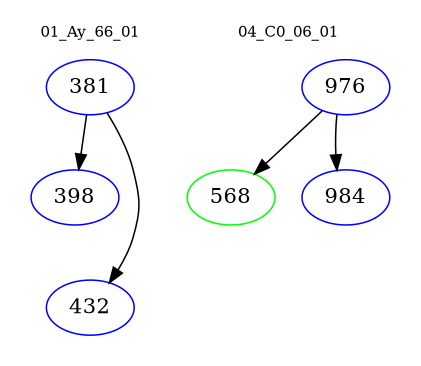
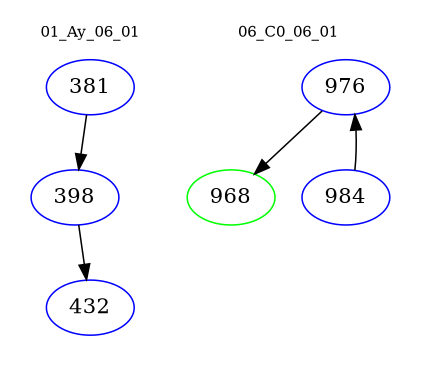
cluster "01_Ay_66_01": label "01_Ay_66_01" -> "01_Ay_06_01"
cluster "04_C0_06_01": label "04_C0_06_01" -> "06_C0_06_01"
edge "976" -> "984": reversed
edge "381" -> "432": now "398" -> "432"
node "568": label "568" -> "968"
